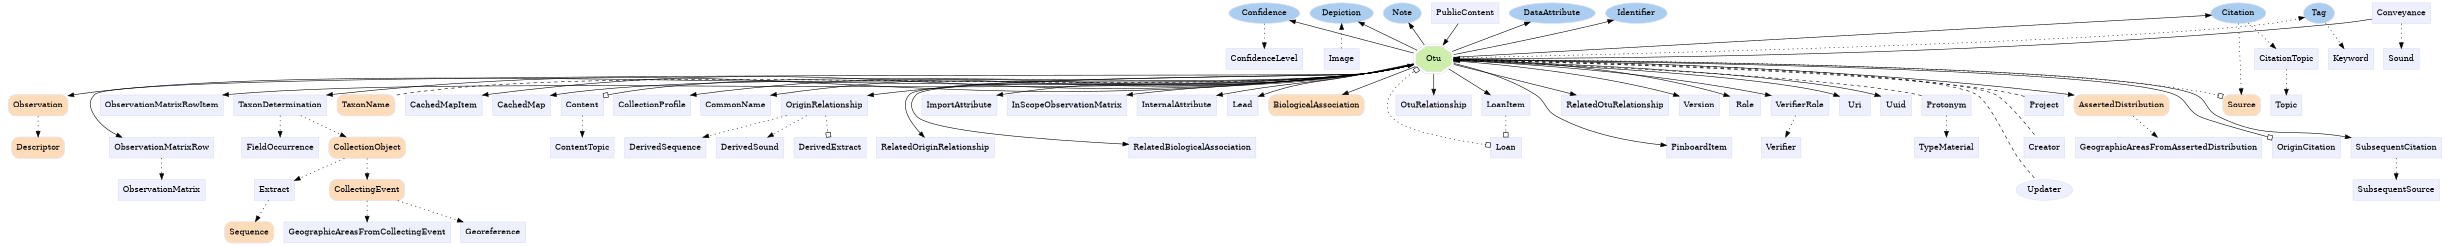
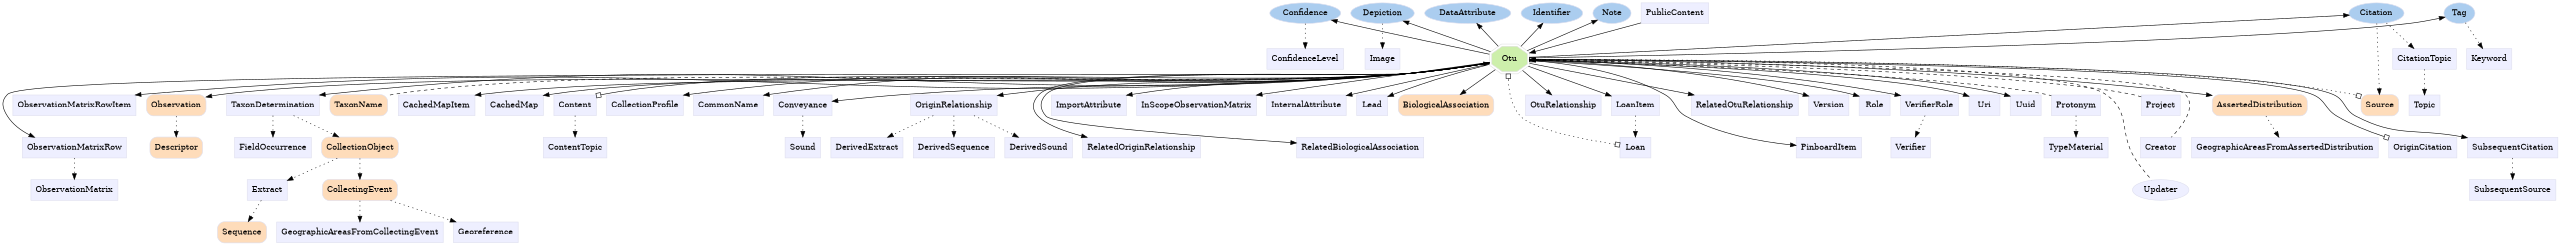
edge "Image" -> "Depiction": reversed
edge "Otu" -> "Tag": style dotted -> solid
edge "Conveyance" -> "Otu": reversed
edge "LoanItem" -> "Loan": arrowhead obox -> normal
edge "OriginRelationship" -> "DerivedExtract": arrowhead obox -> normal
